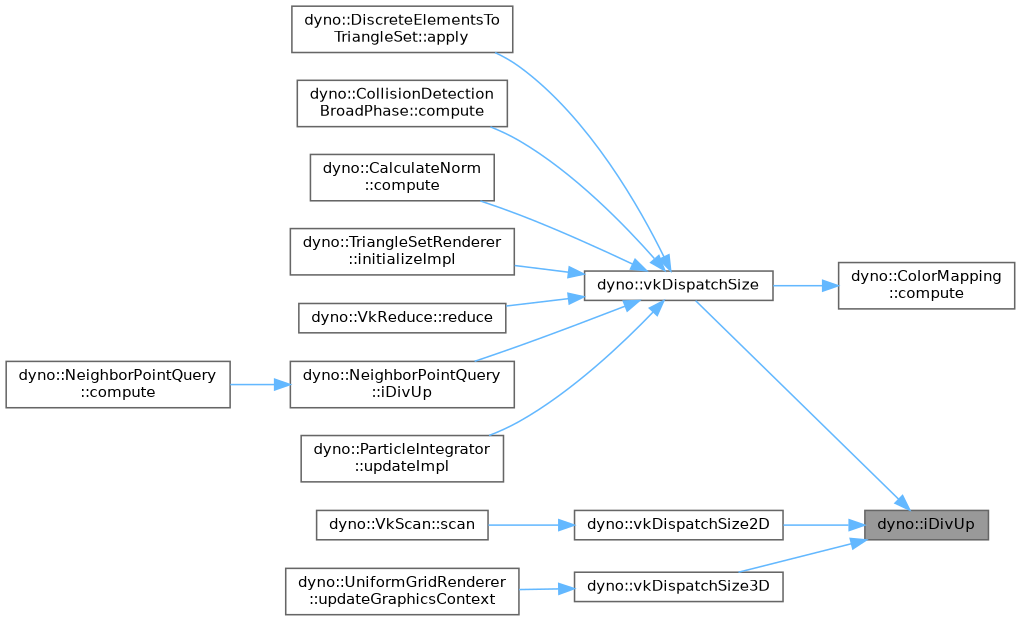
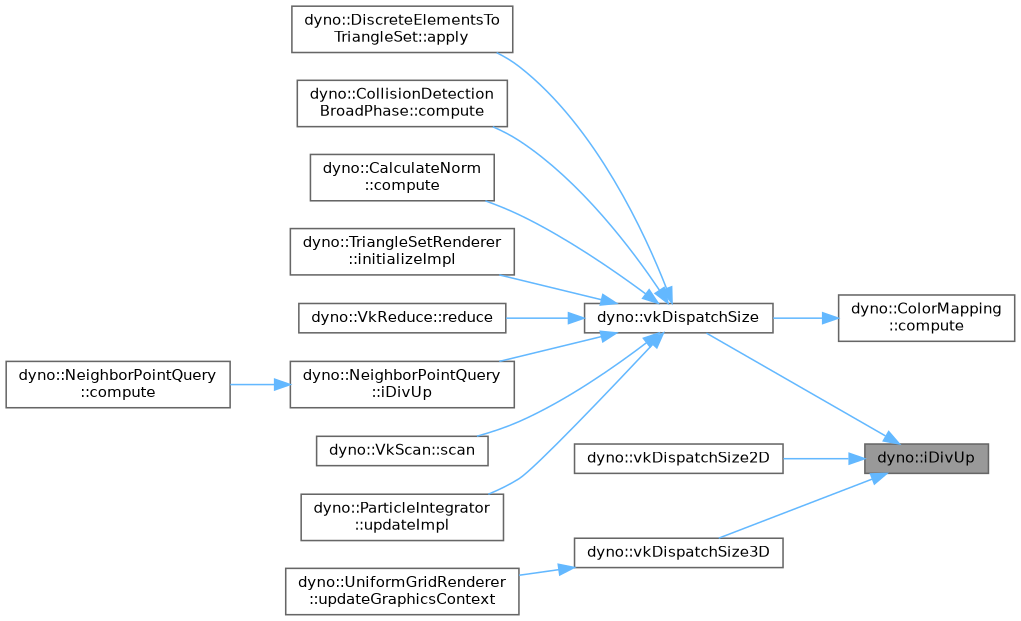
edge "dyno::VkScan::scan" -> "dyno::vkDispatchSize2D": now "dyno::VkScan::scan" -> "dyno::vkDispatchSize"
